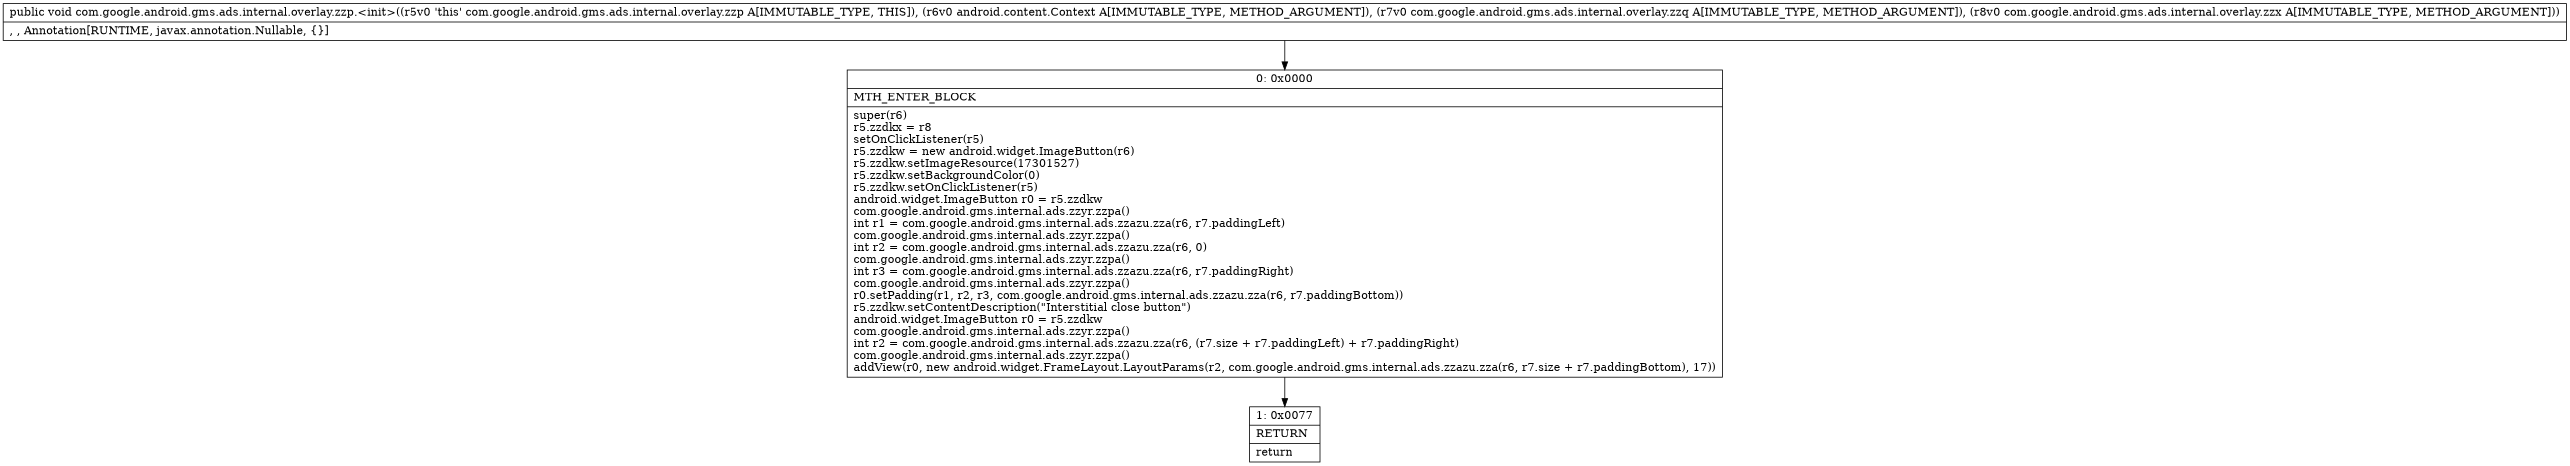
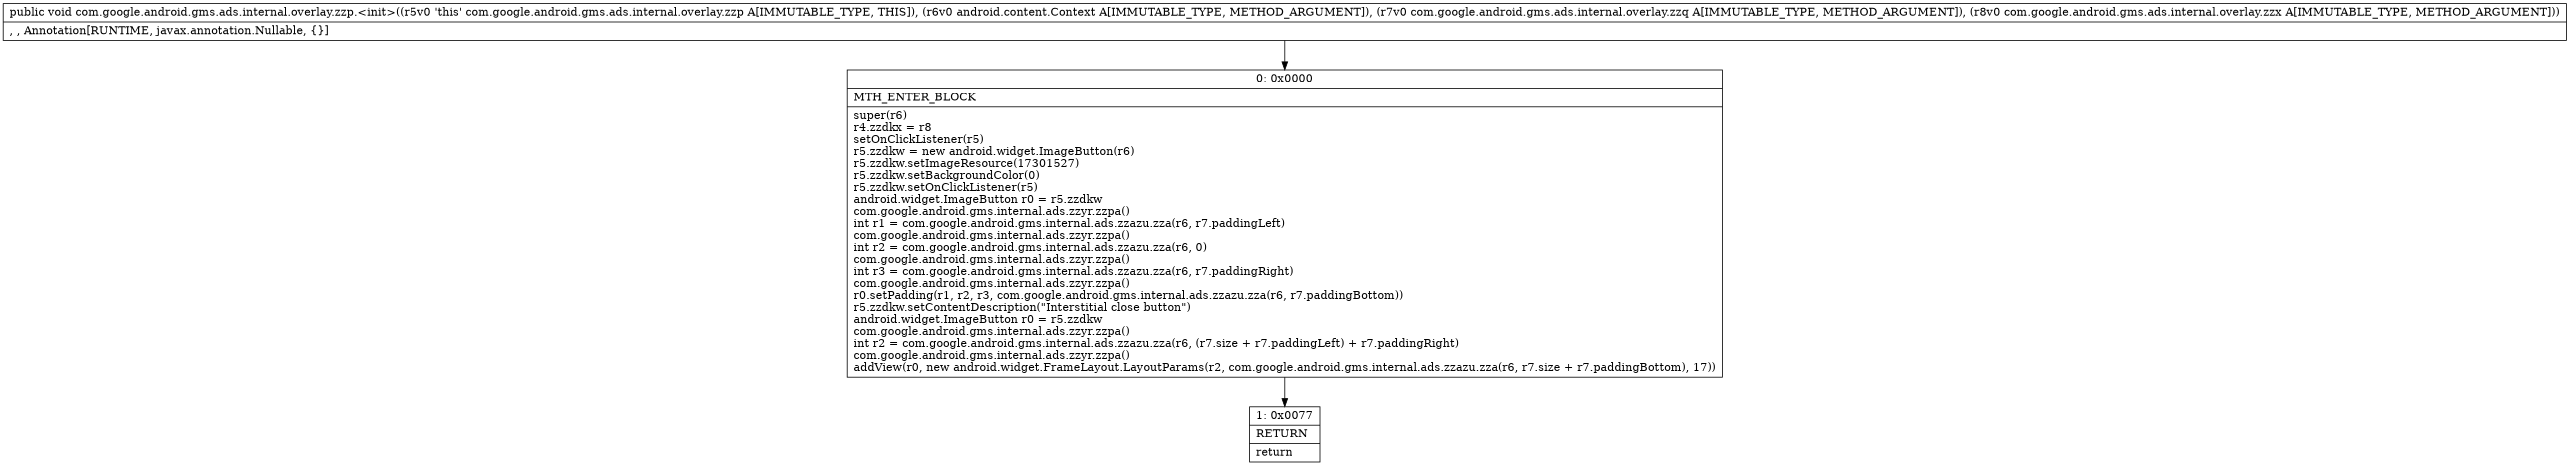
node "0: 0x0000": text "r5.zzdkx = r8" -> "r4.zzdkx = r8"
